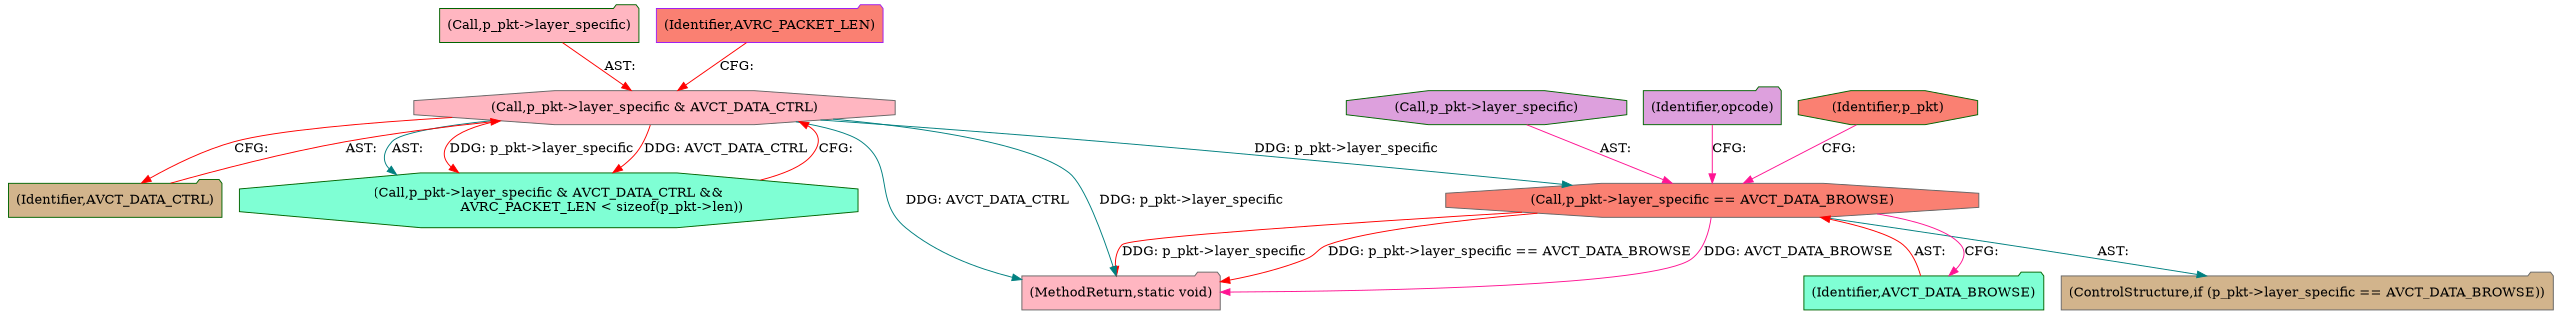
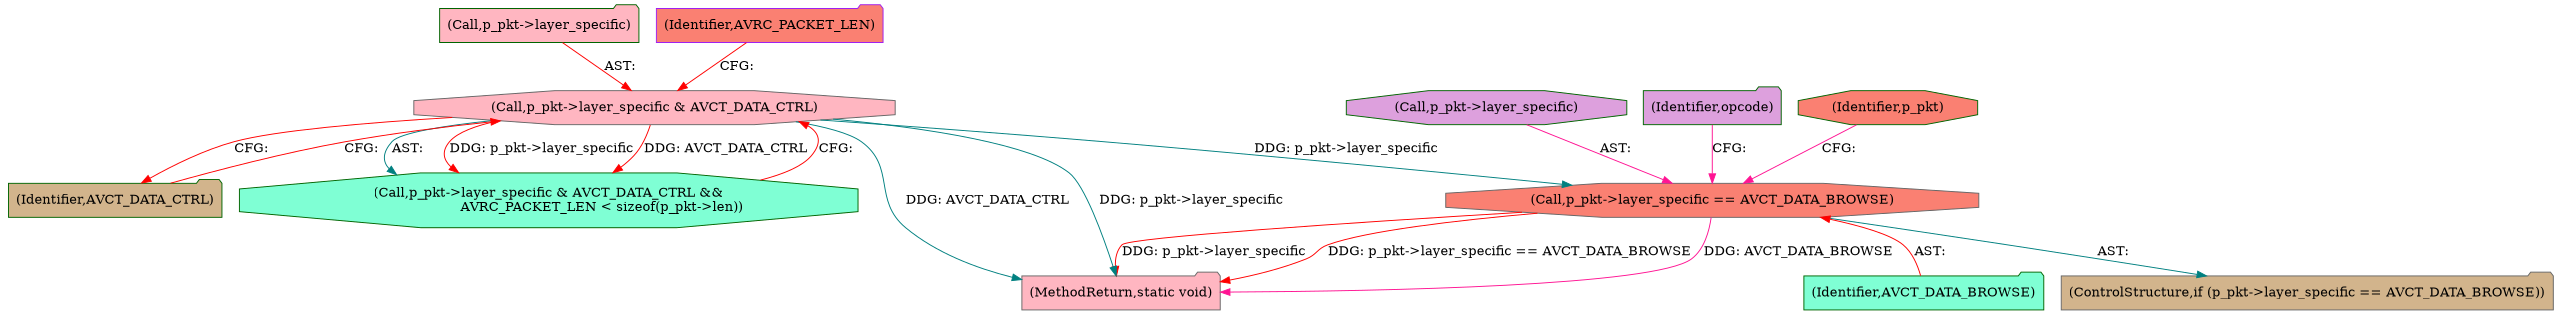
edge "(Identifier,AVCT_DATA_CTRL)" -> "(Call,p_pkt->layer_specific & AVCT_DATA_CTRL)": label "AST: " -> "CFG: "
edge "(Call,p_pkt->layer_specific == AVCT_DATA_BROWSE)" -> "(Identifier,AVCT_DATA_BROWSE)": removed, label "CFG:"
